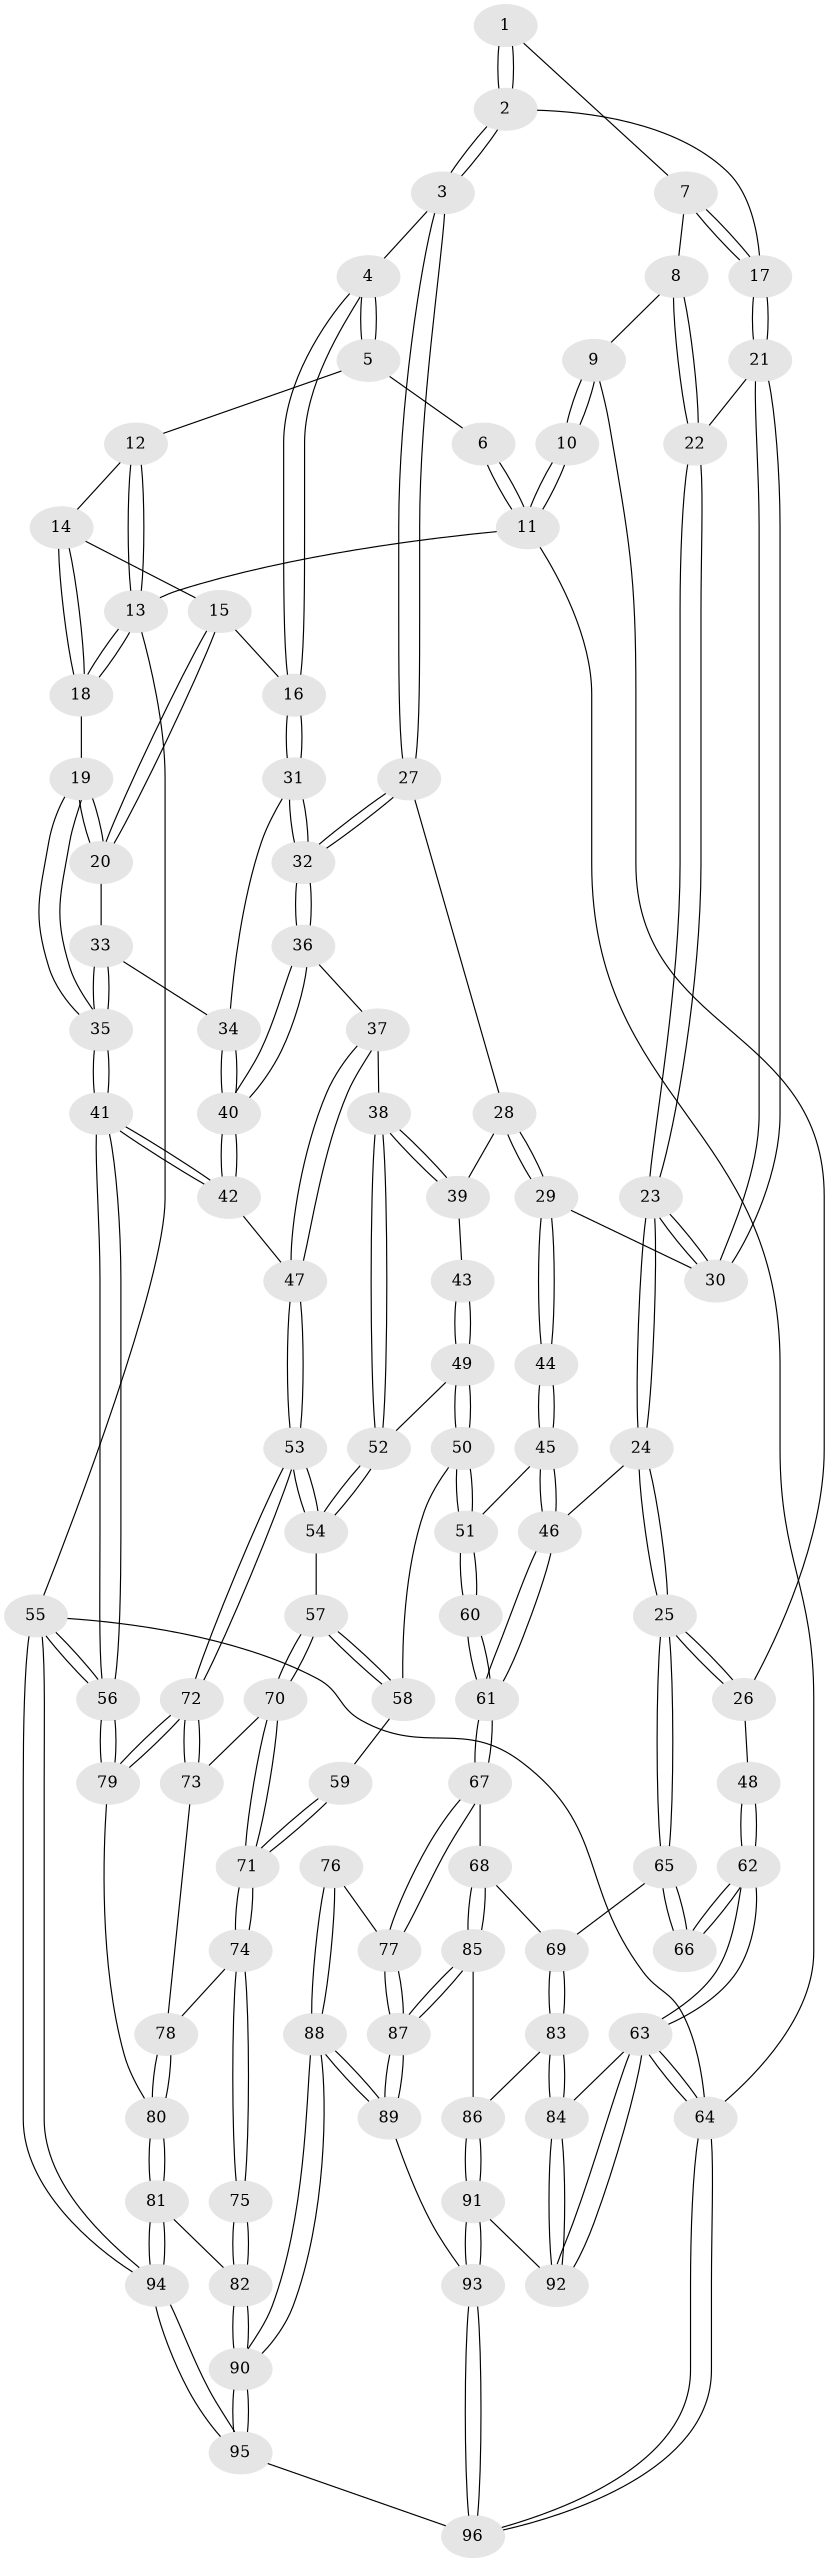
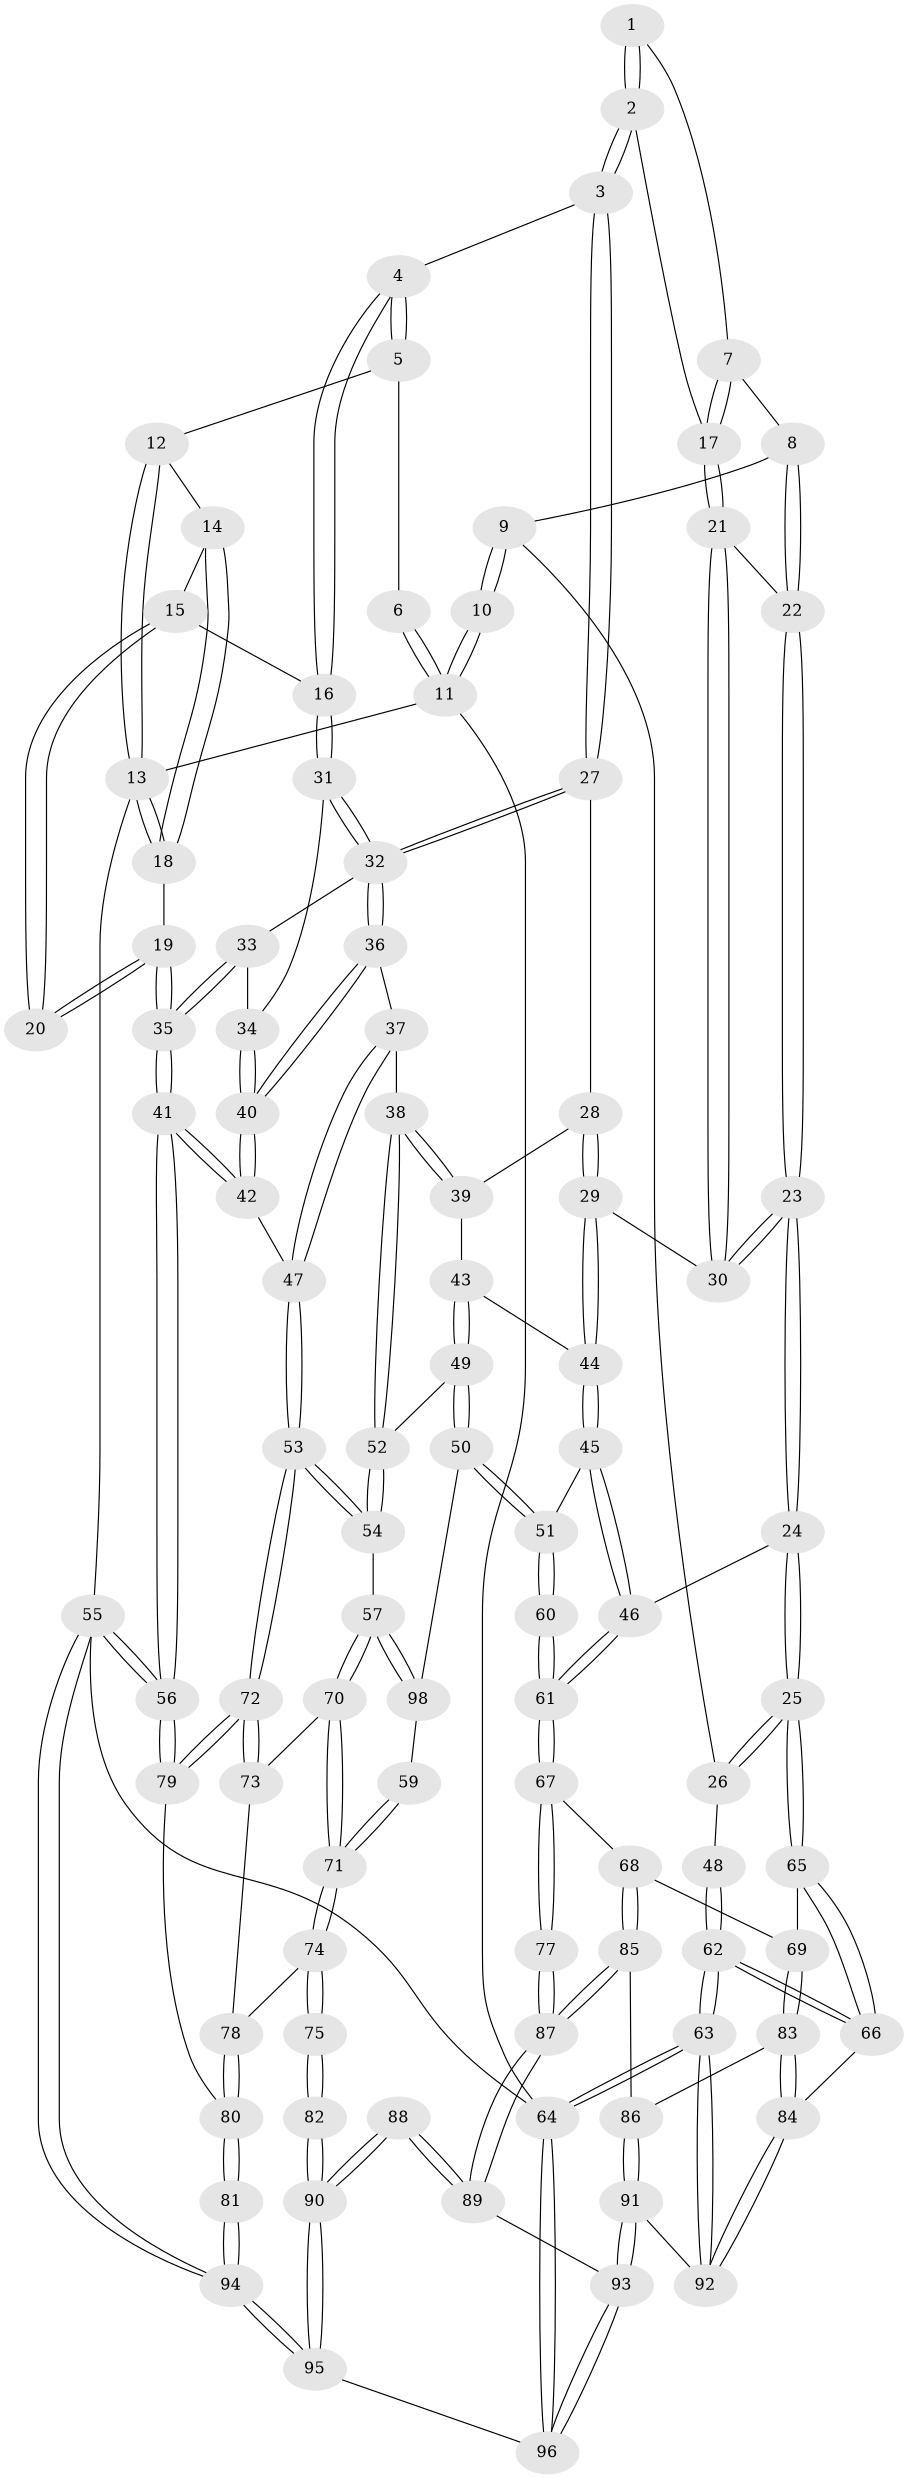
edge "20" -- "33": now "32" -- "33"
edge "43" -- "44": added
node "58": label "58" -> "98"
node "76": removed
edge "63" -- "84": now "66" -- "84"
edge "81" -- "82": removed
